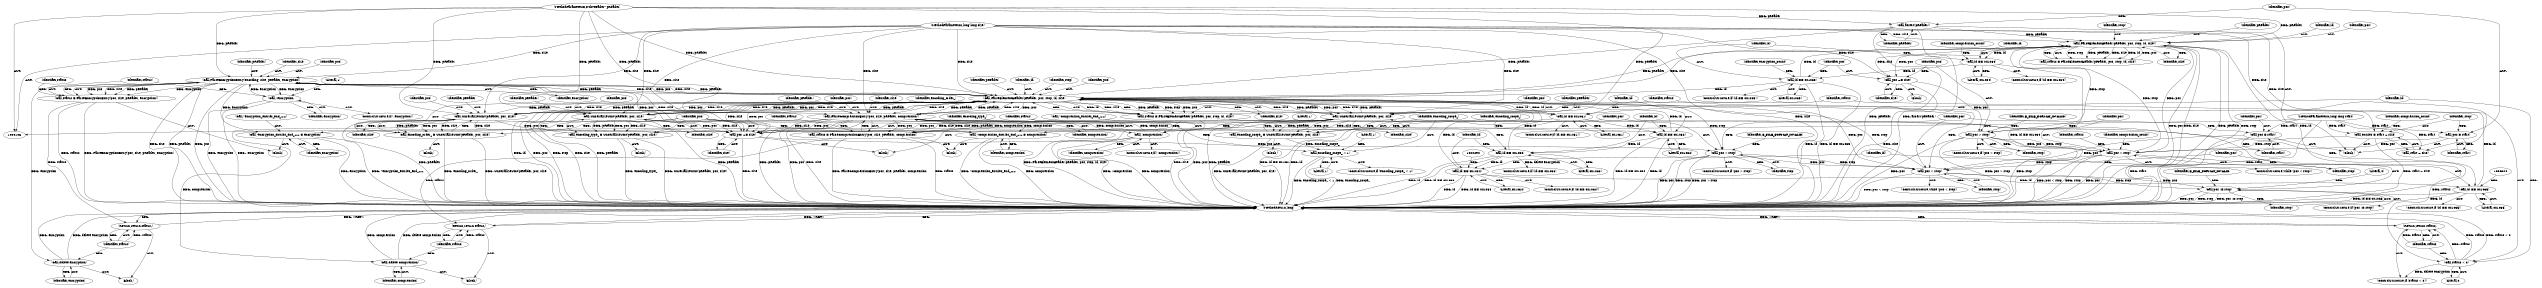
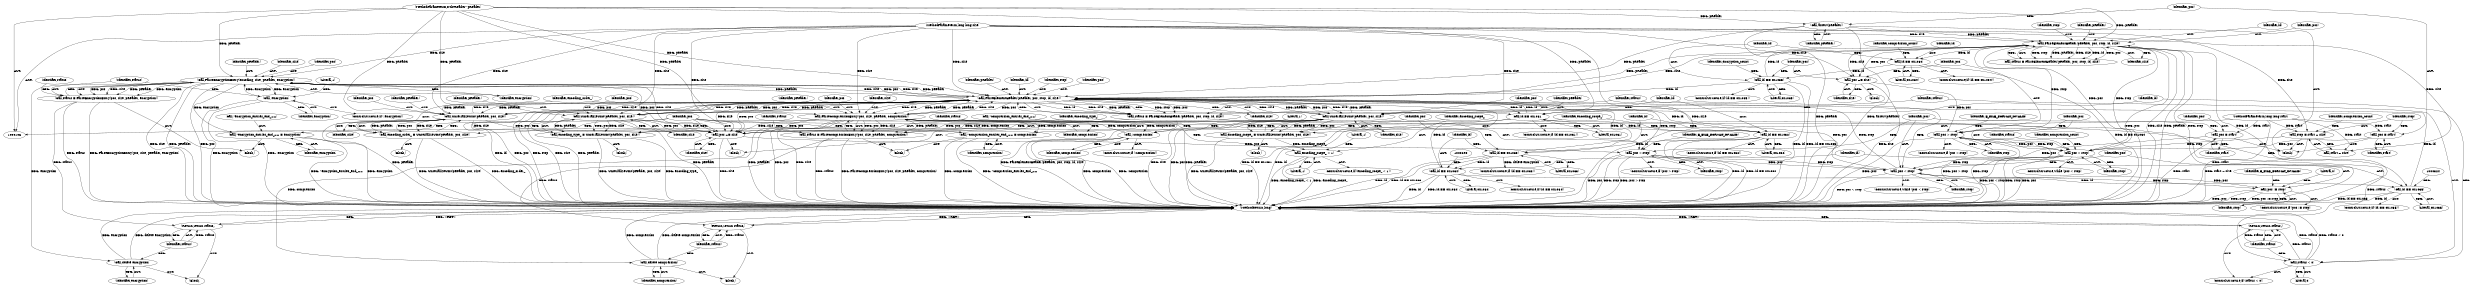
node "(Call,entries = start + size)": label "(Call,entries = start + size)" -> "(Call,stop = start + size)"
node "(ControlStructure,if (id == 0x1032))": added
edge "(Call,status < 0)" -> "(ControlStructure,if (status < 0))": label "DDG: delete encryption" -> "AST: "
